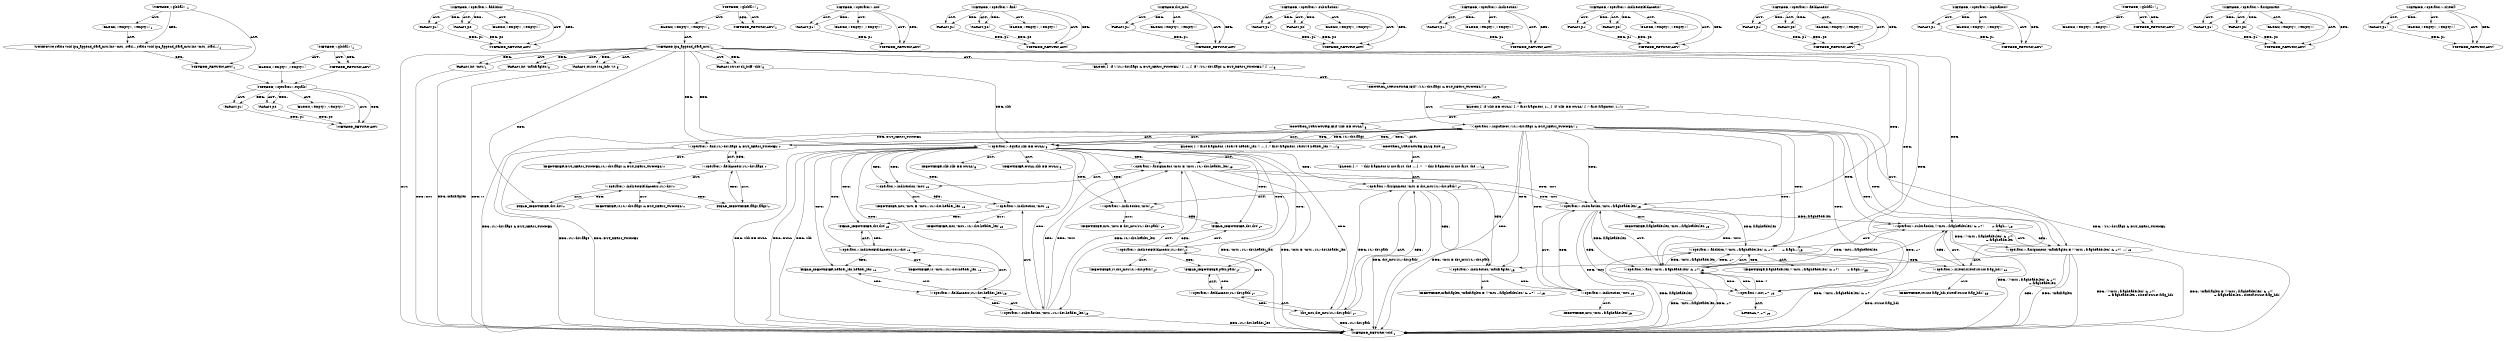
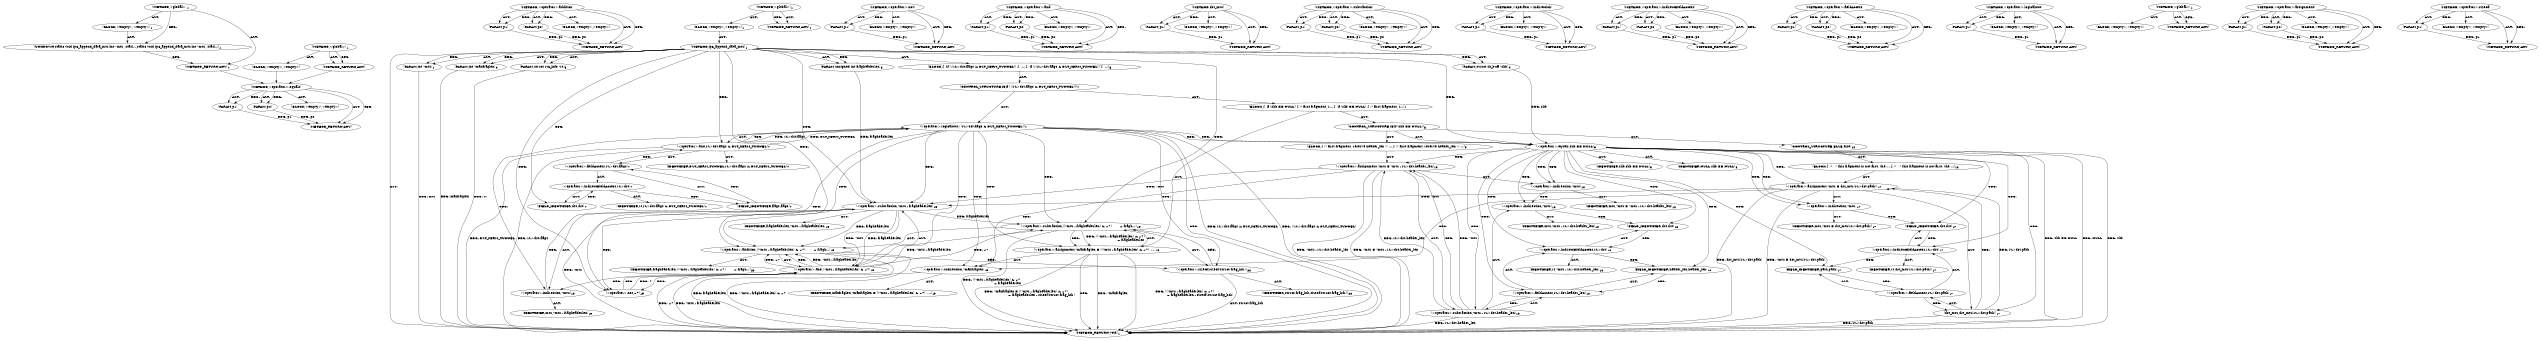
node "(PARAM,unsigned int fragheaderlen)": added
edge "(<operator>.sizeOf,sizeof(struct frag_hdr))" -> "(METHOD_RETURN,void)": label "DDG: struct frag_hdr" -> "AST: struct frag_hdr"
node "(LITERAL,7,~7)": removed
